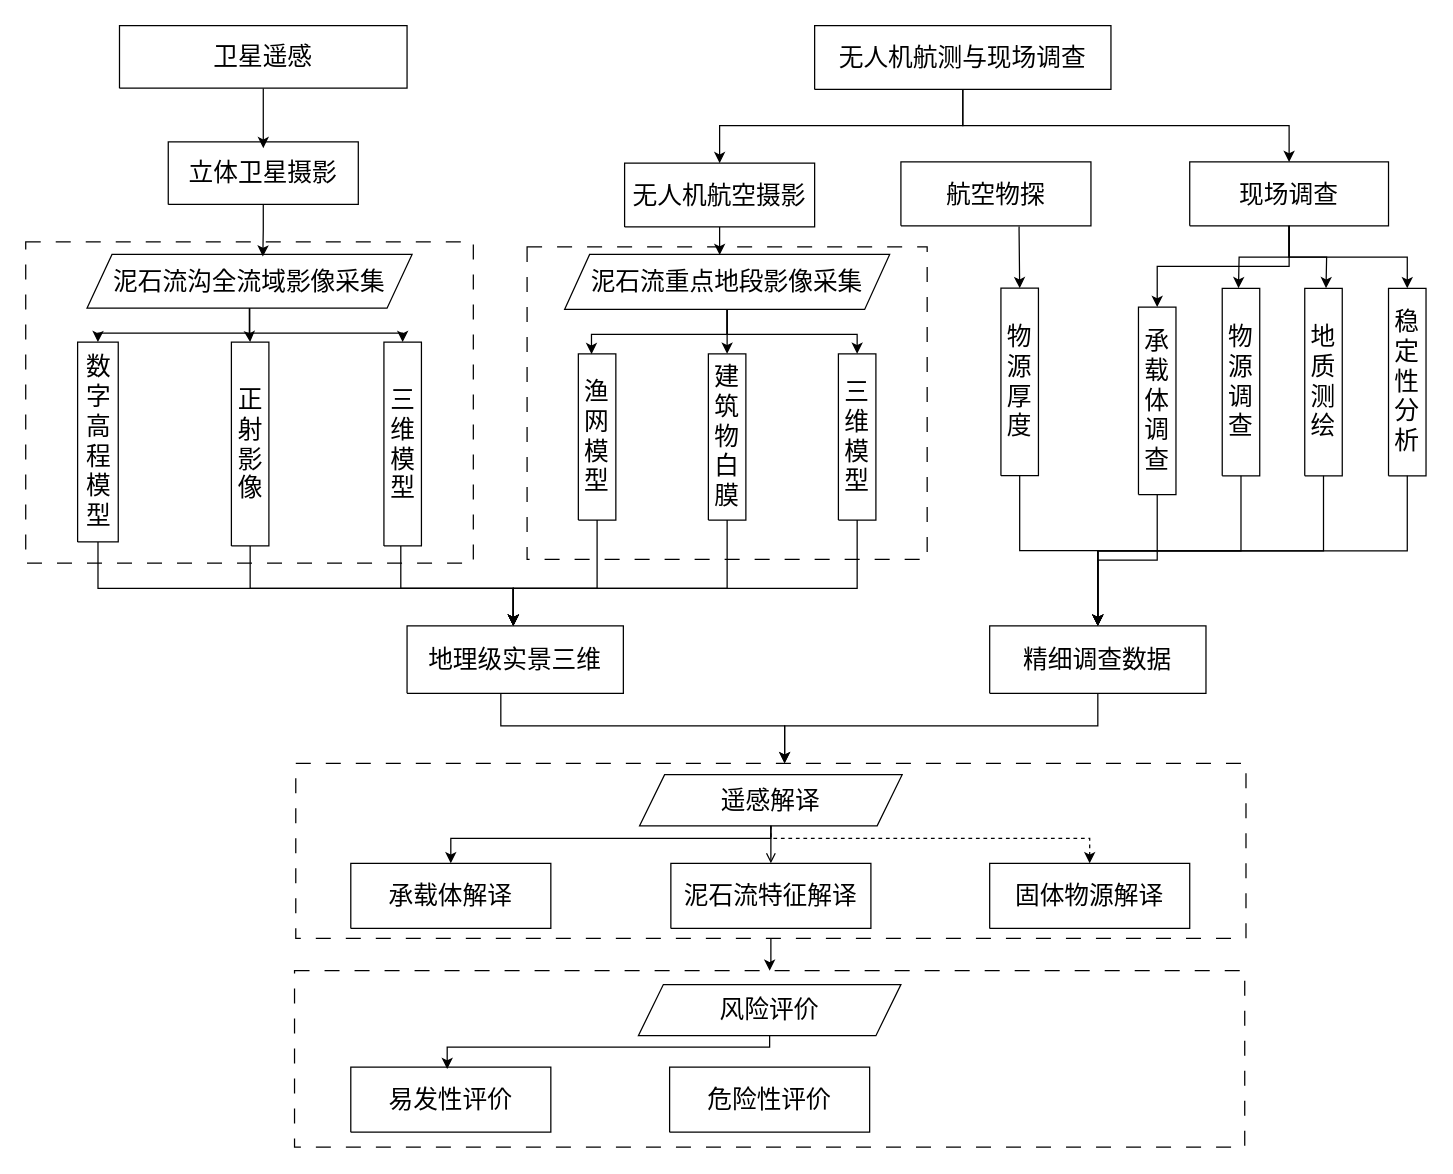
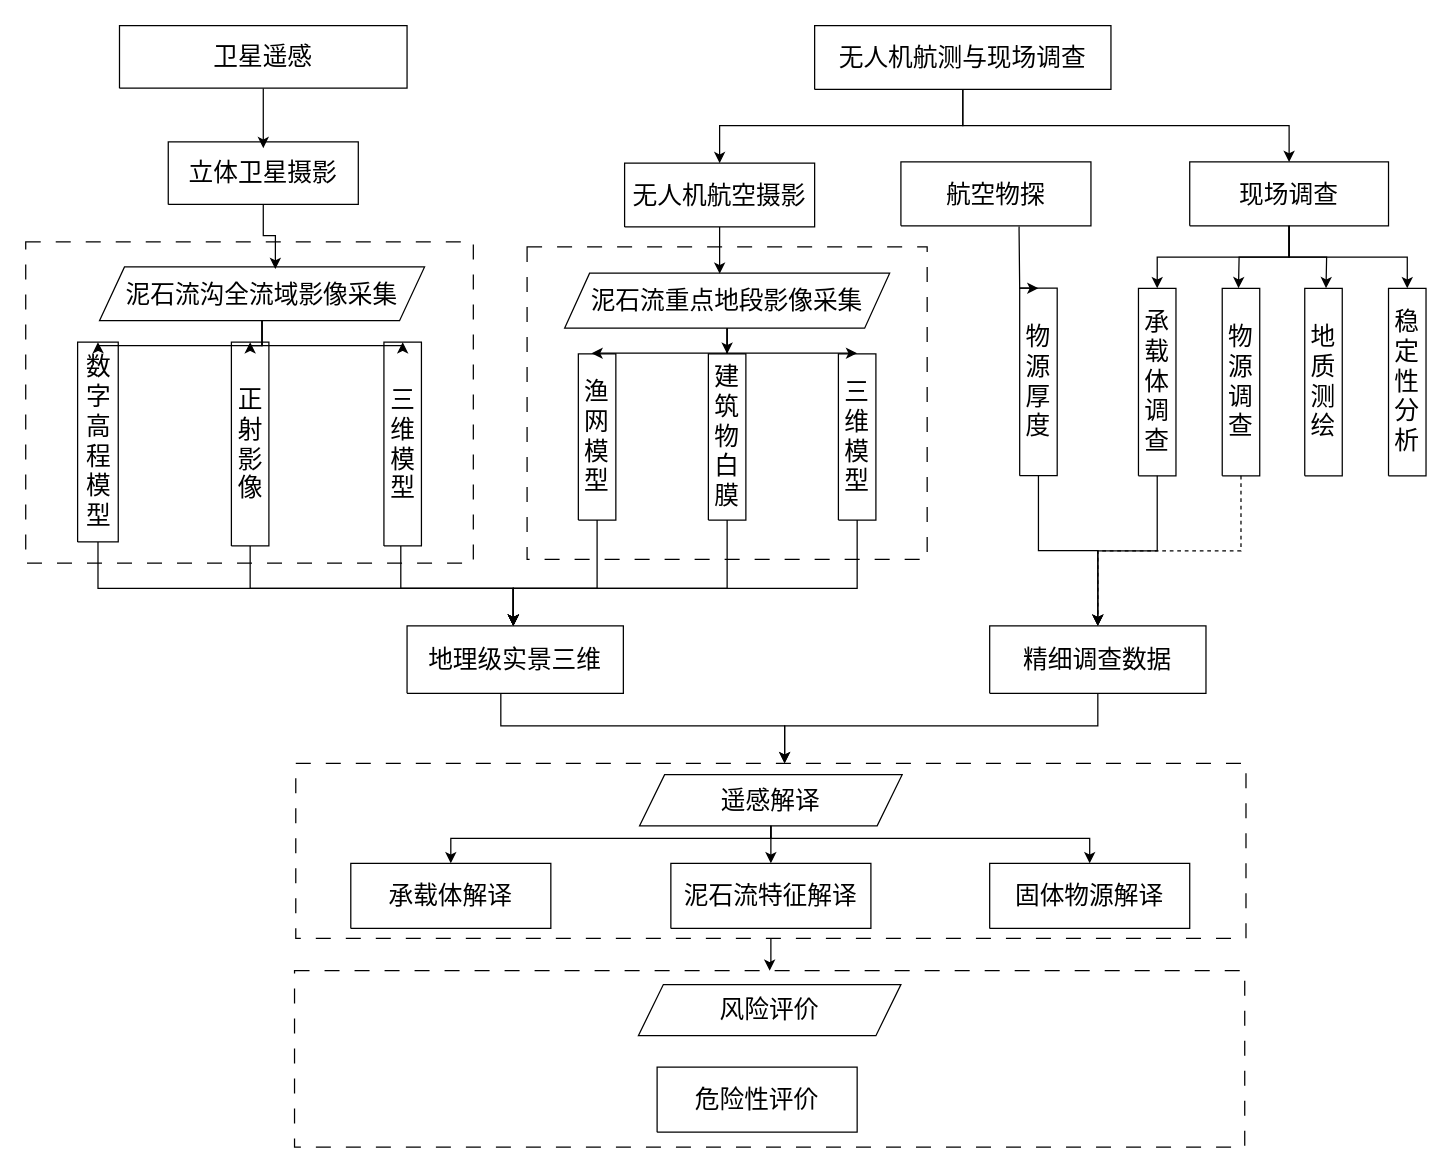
node "泥石流沟全流域影像采集": moved (249, 281) -> (262, 294)
node "泥石流重点地段影像采集": moved (727, 282) -> (727, 301)
node "物源厚度": moved (1019, 382) -> (1038, 382)
node "承载体调查": moved (1157, 401) -> (1157, 382)
edge "地质测绘" -> "精细调查数据": removed
edge "物源调查" -> "精细调查数据": style solid -> dashed
edge "稳定性分析" -> "精细调查数据": removed
edge "遥感解译" -> "固体物源解译": style dashed -> solid
edge "遥感解译" -> "泥石流特征解译": arrowhead open -> classic
edge "风险评价" -> "易发性评价": removed
node "易发性评价": removed
node "危险性评价": moved (769, 1099) -> (757, 1099)
